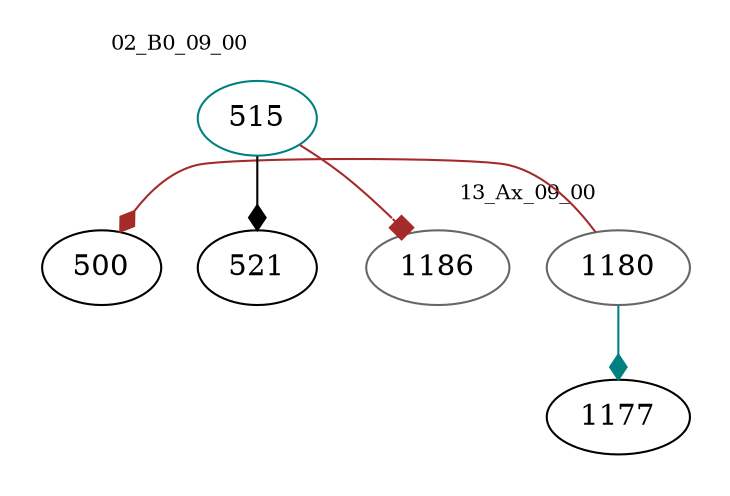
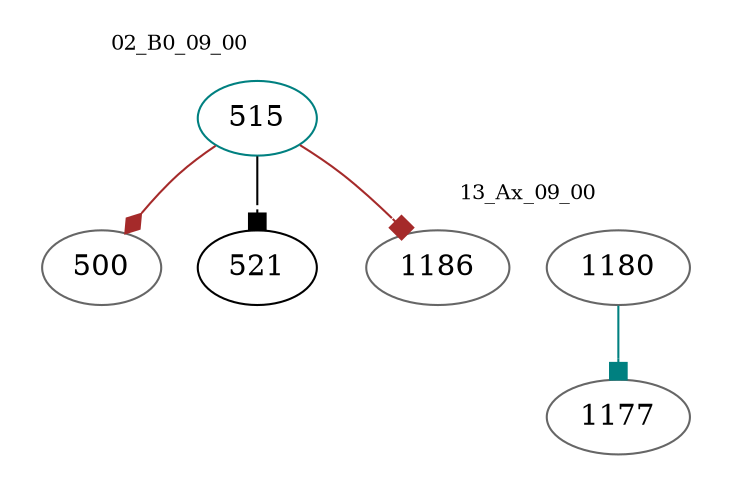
edge "1180" -> "500": now "515" -> "500"
edge "515" -> "521": arrowhead diamond -> box
node "500": color black -> gray40
edge "1180" -> "1177": arrowhead diamond -> box
node "1177": color black -> gray40
